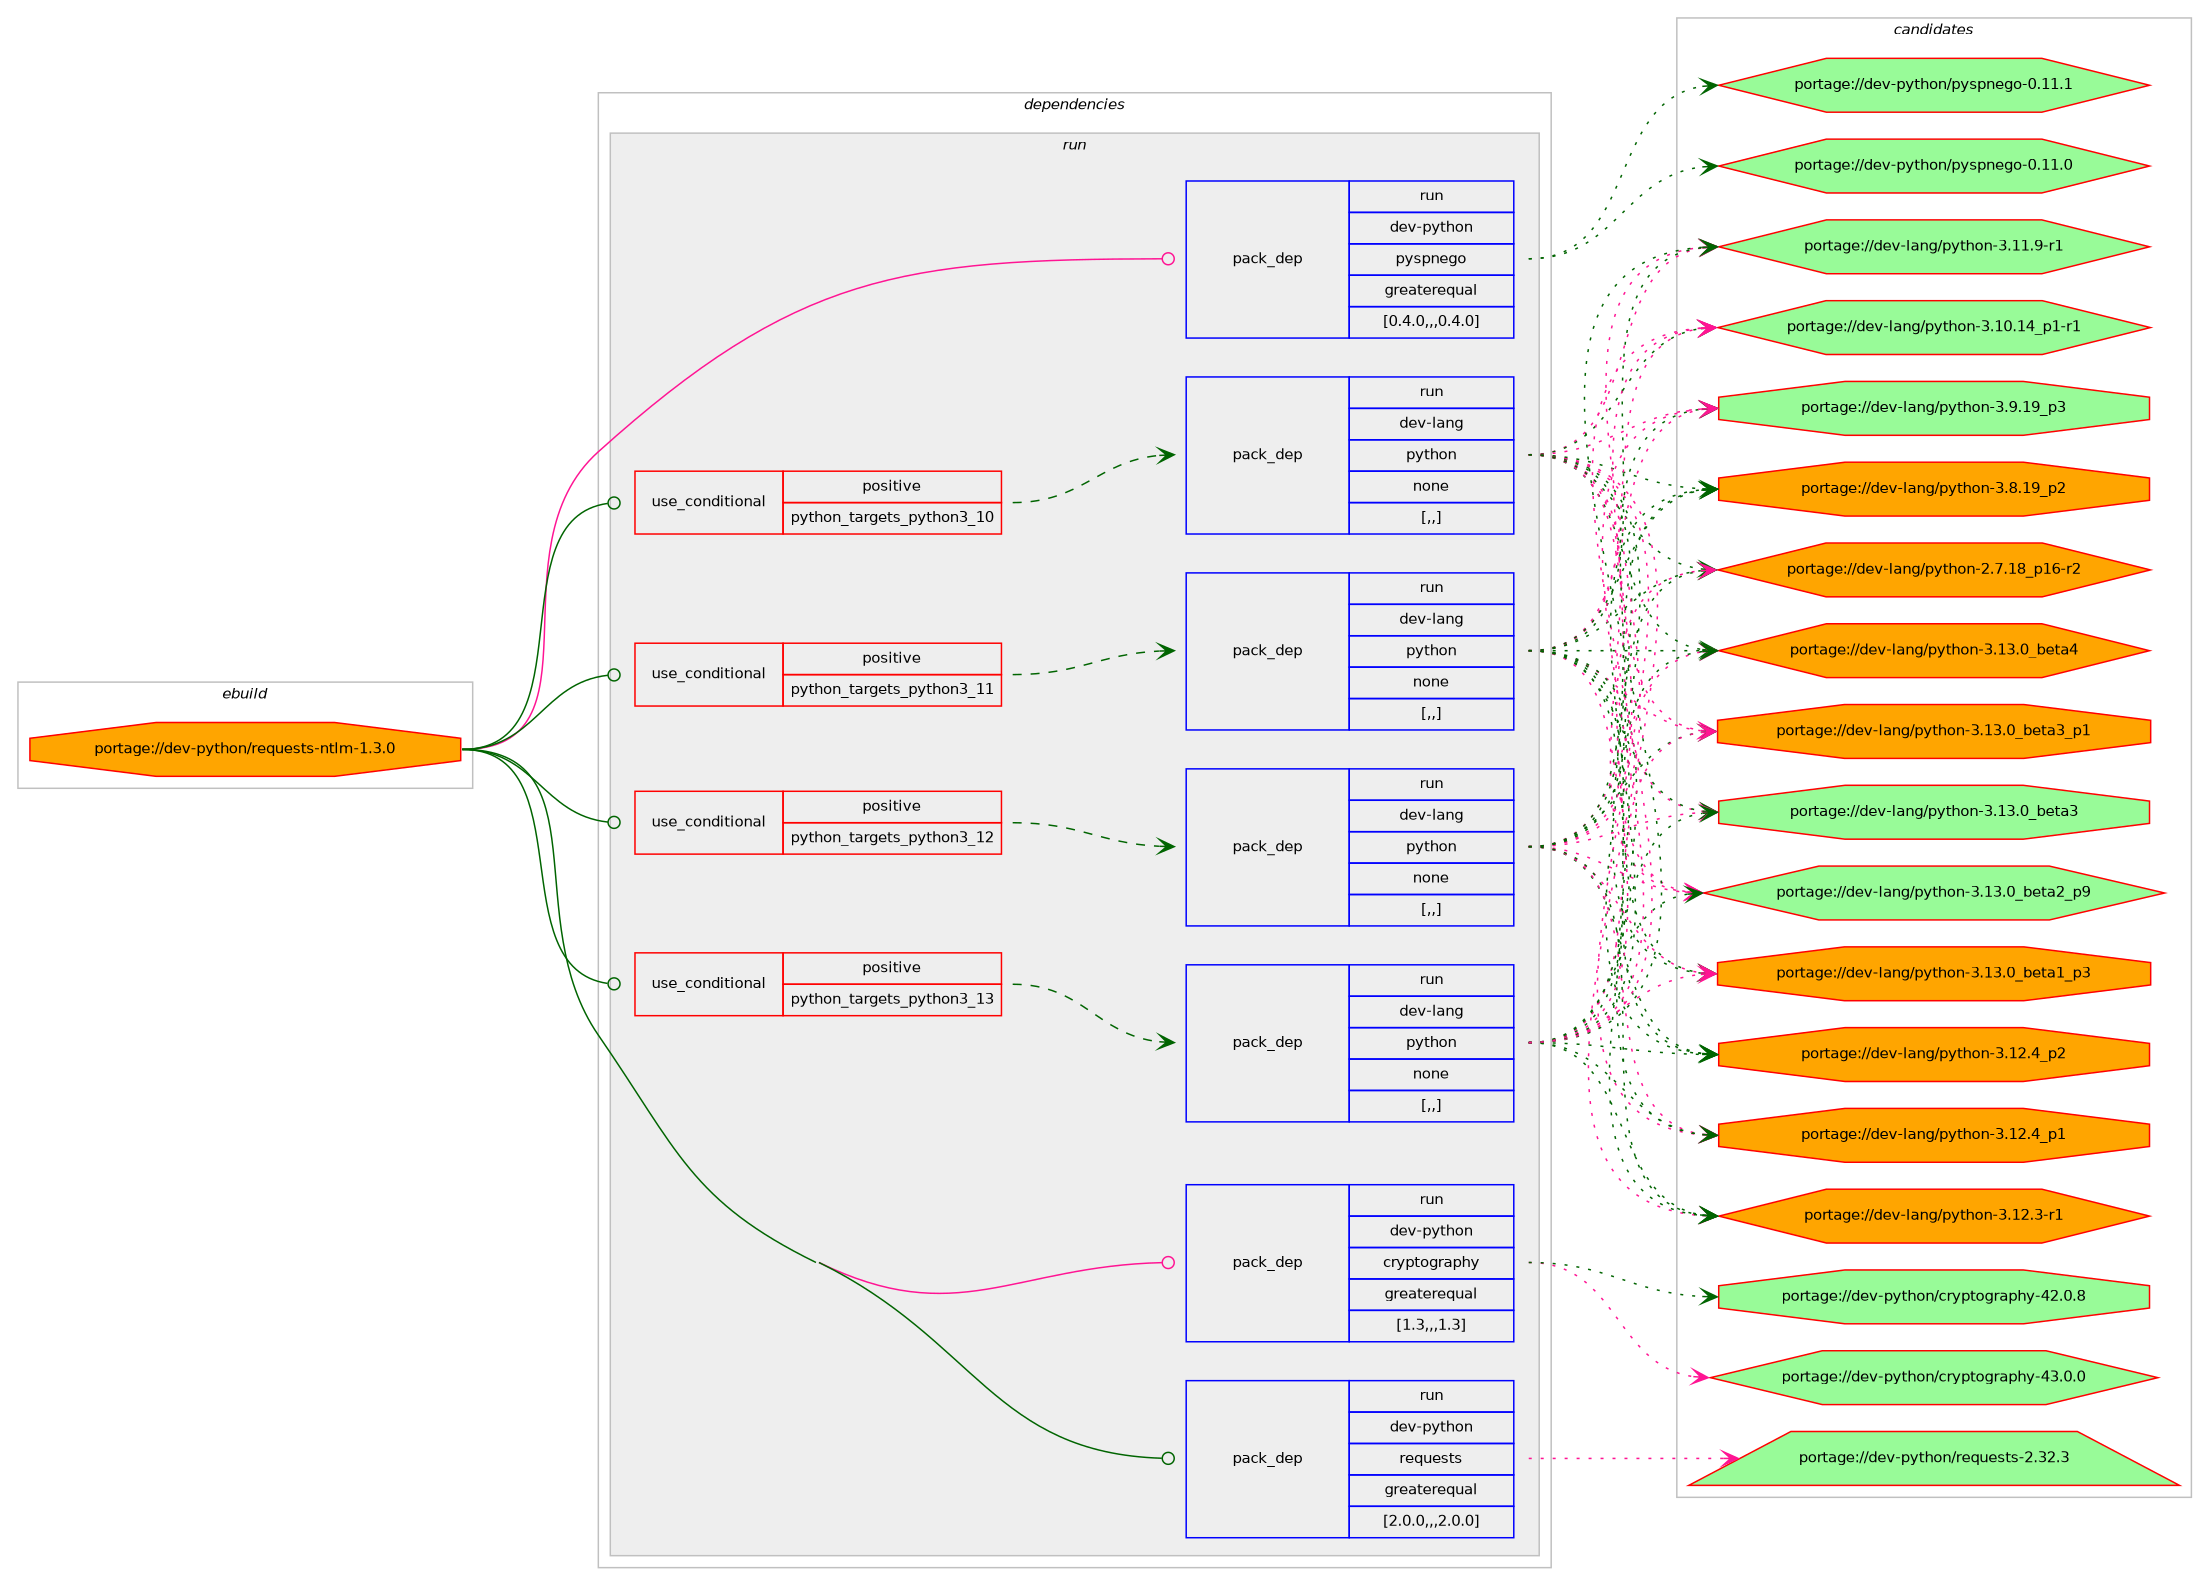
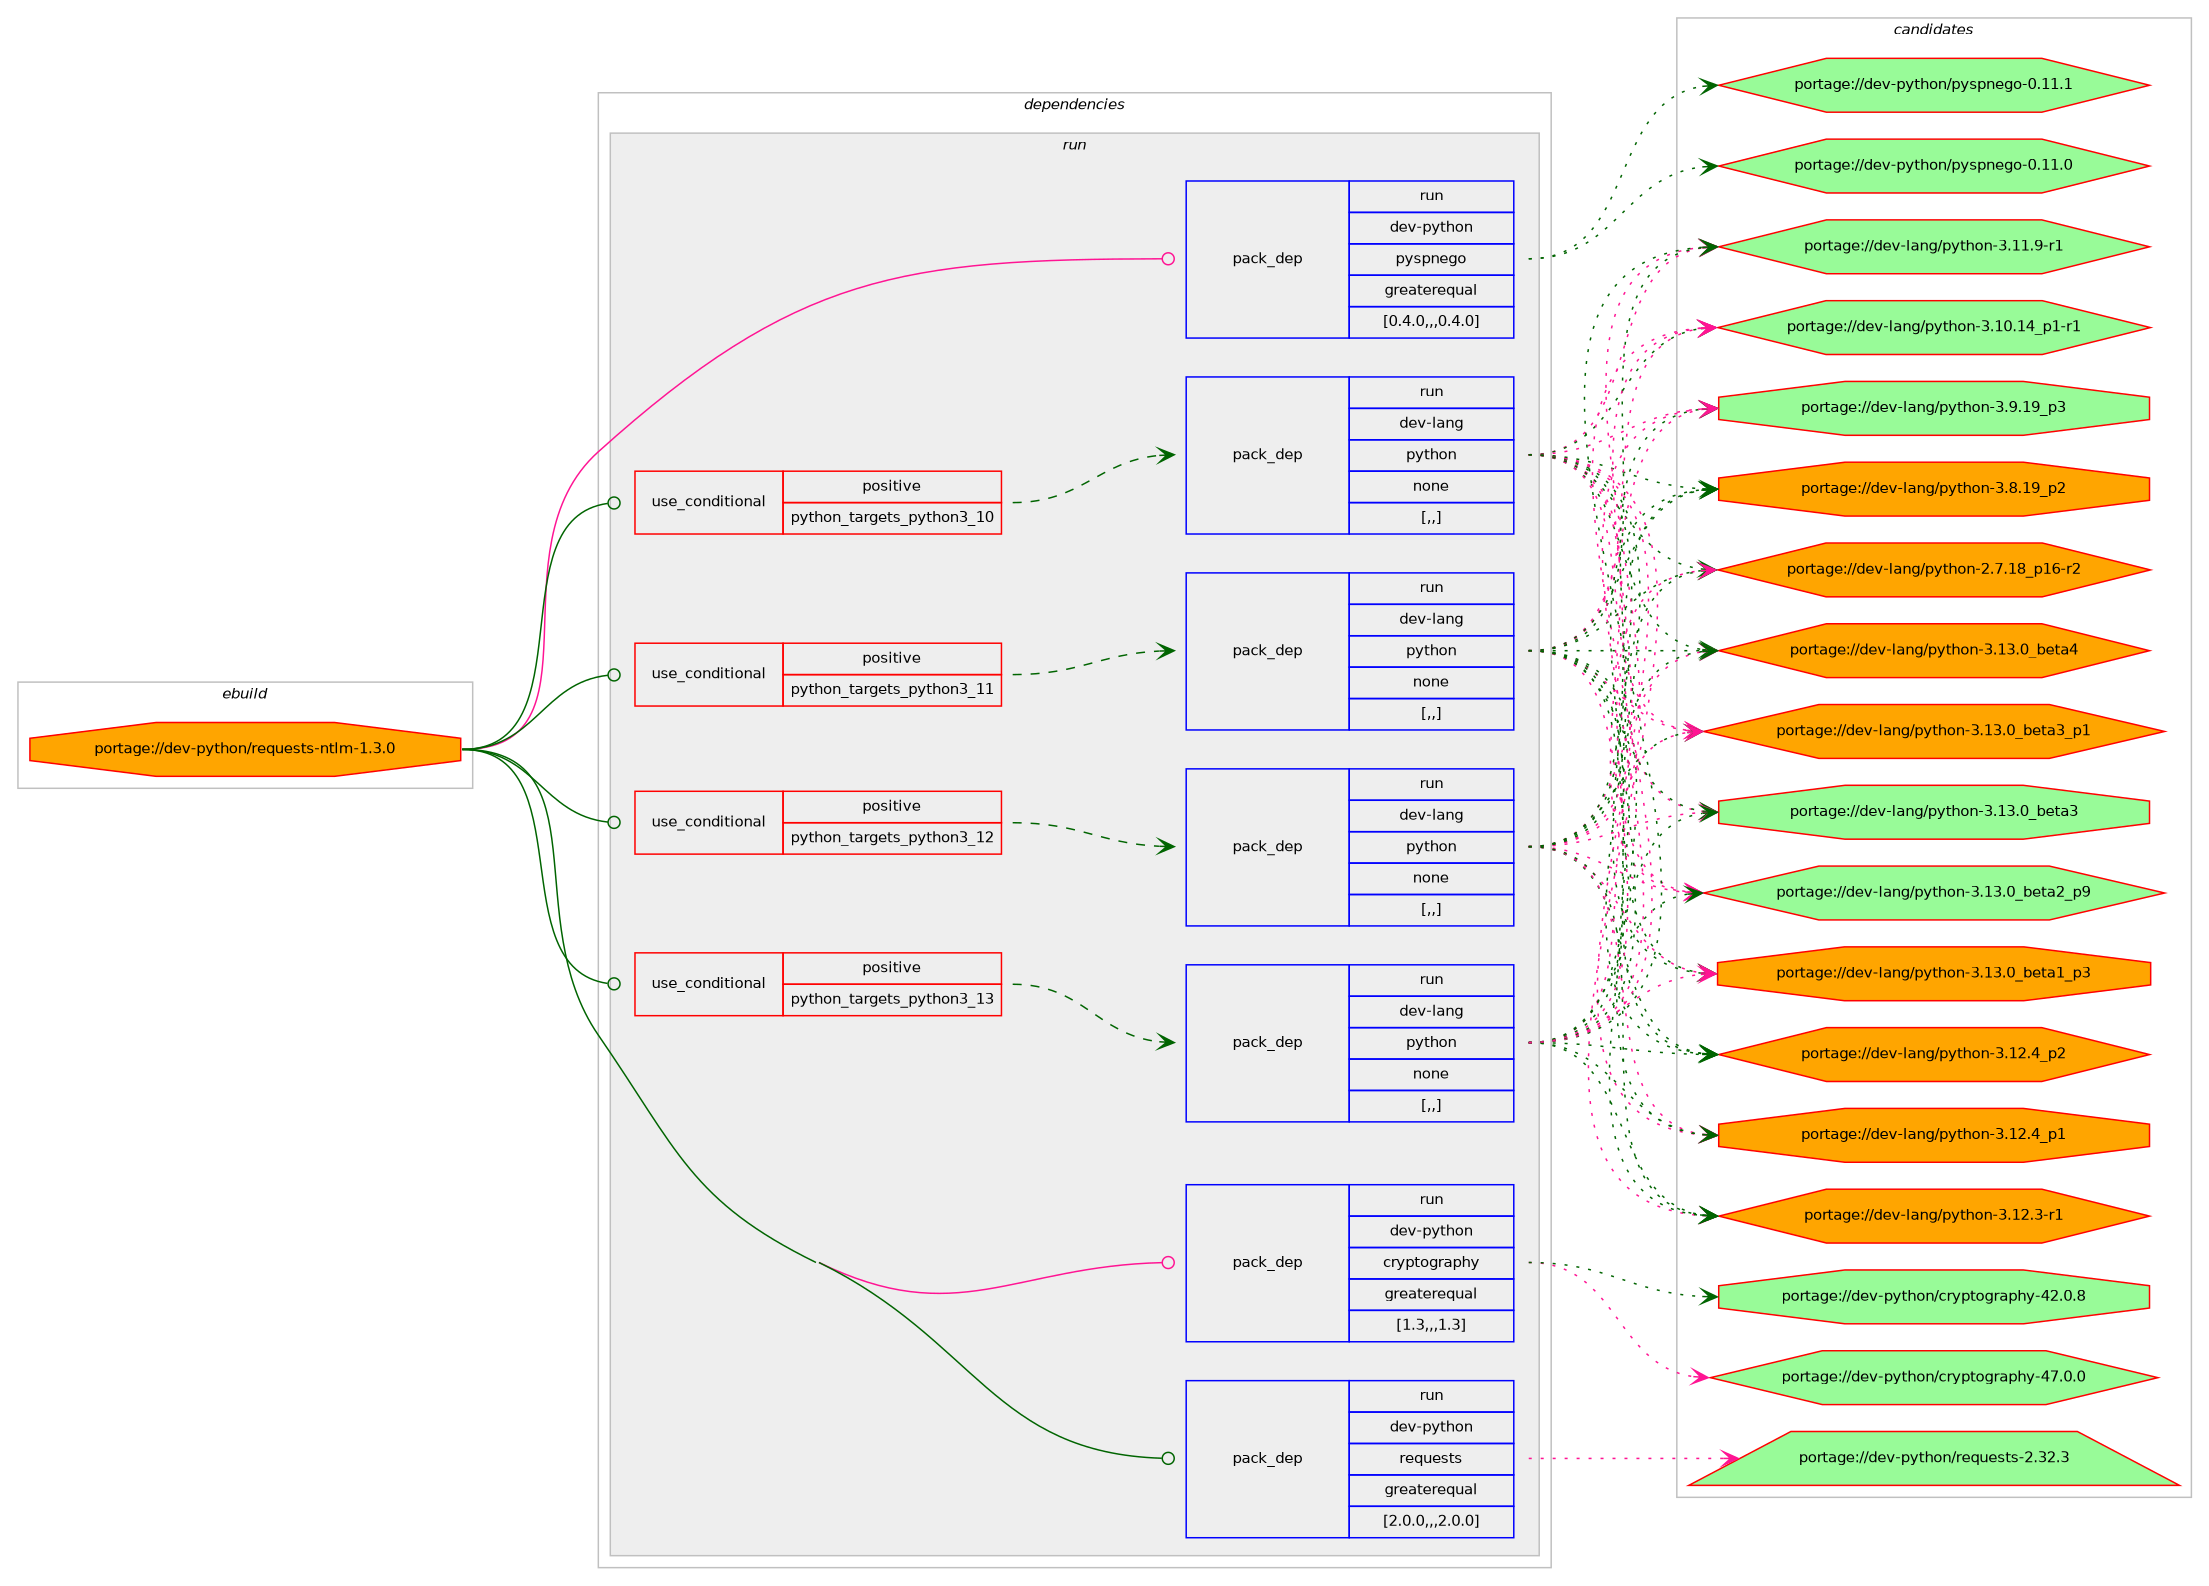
node "portage://dev-lang/python-3.13.0_beta3_p1": shape octagon -> hexagon
node "portage://dev-lang/python-3.12.4_p2": shape octagon -> hexagon
node "portage://dev-python/cryptography-43.0.0": label "portage://dev-python/cryptography-43.0.0" -> "portage://dev-python/cryptography-47.0.0"
